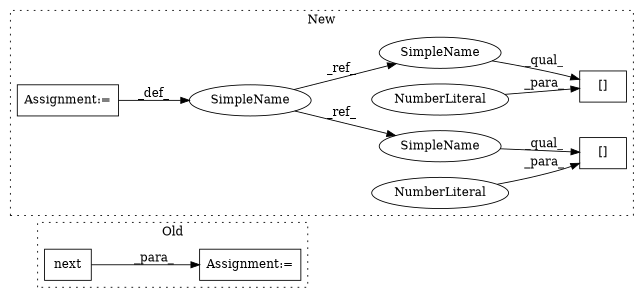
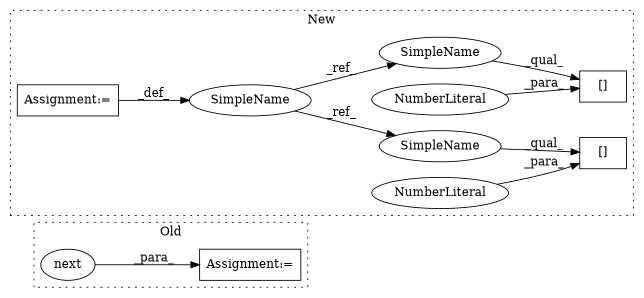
node "next": shape box -> ellipse
